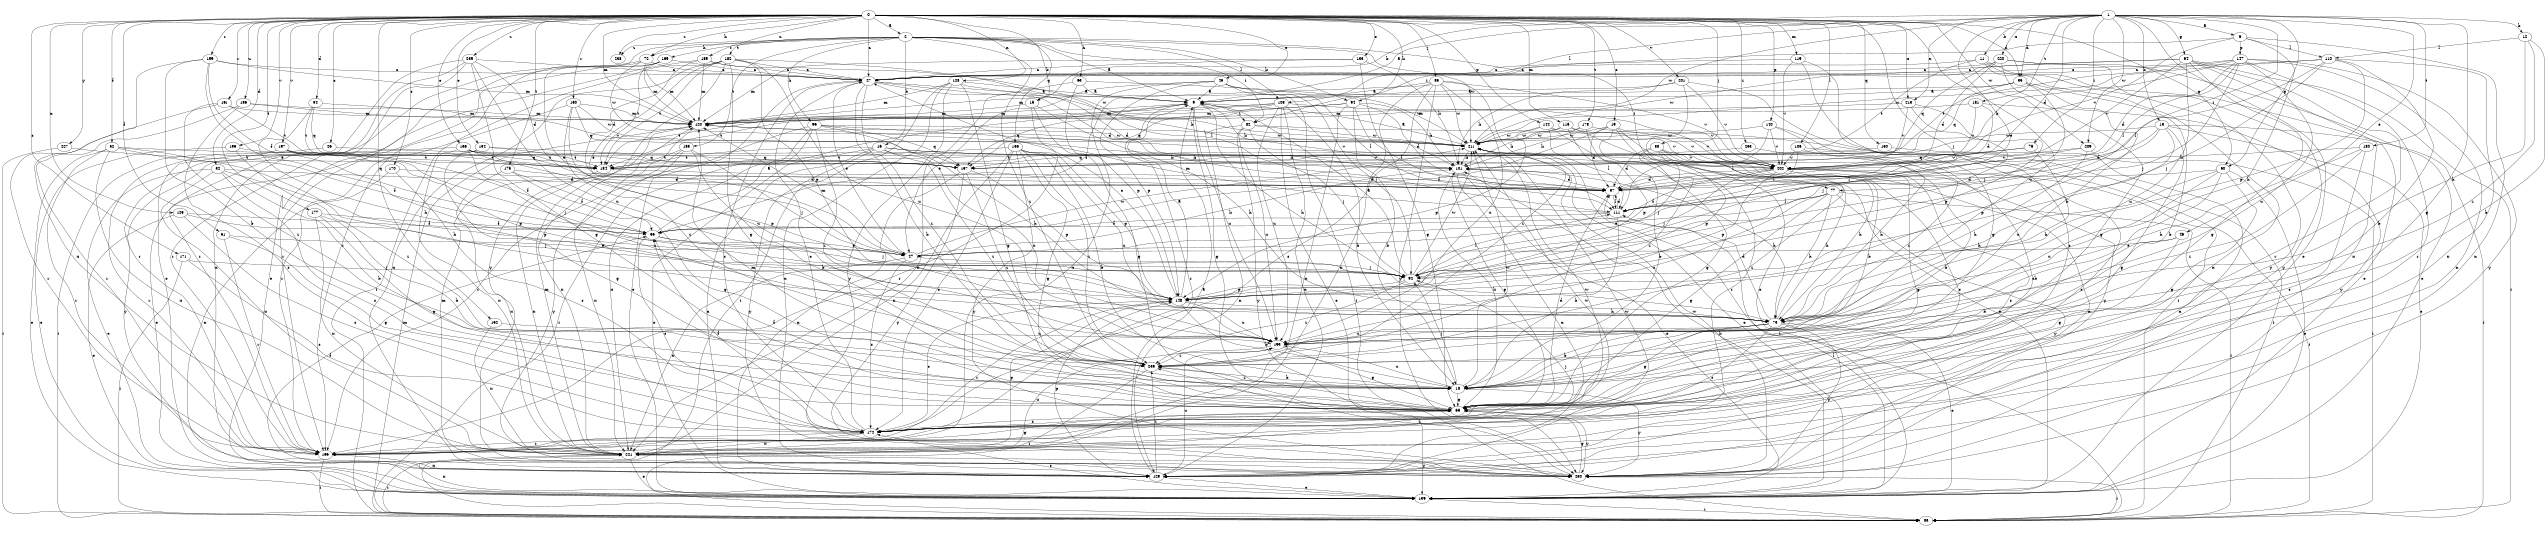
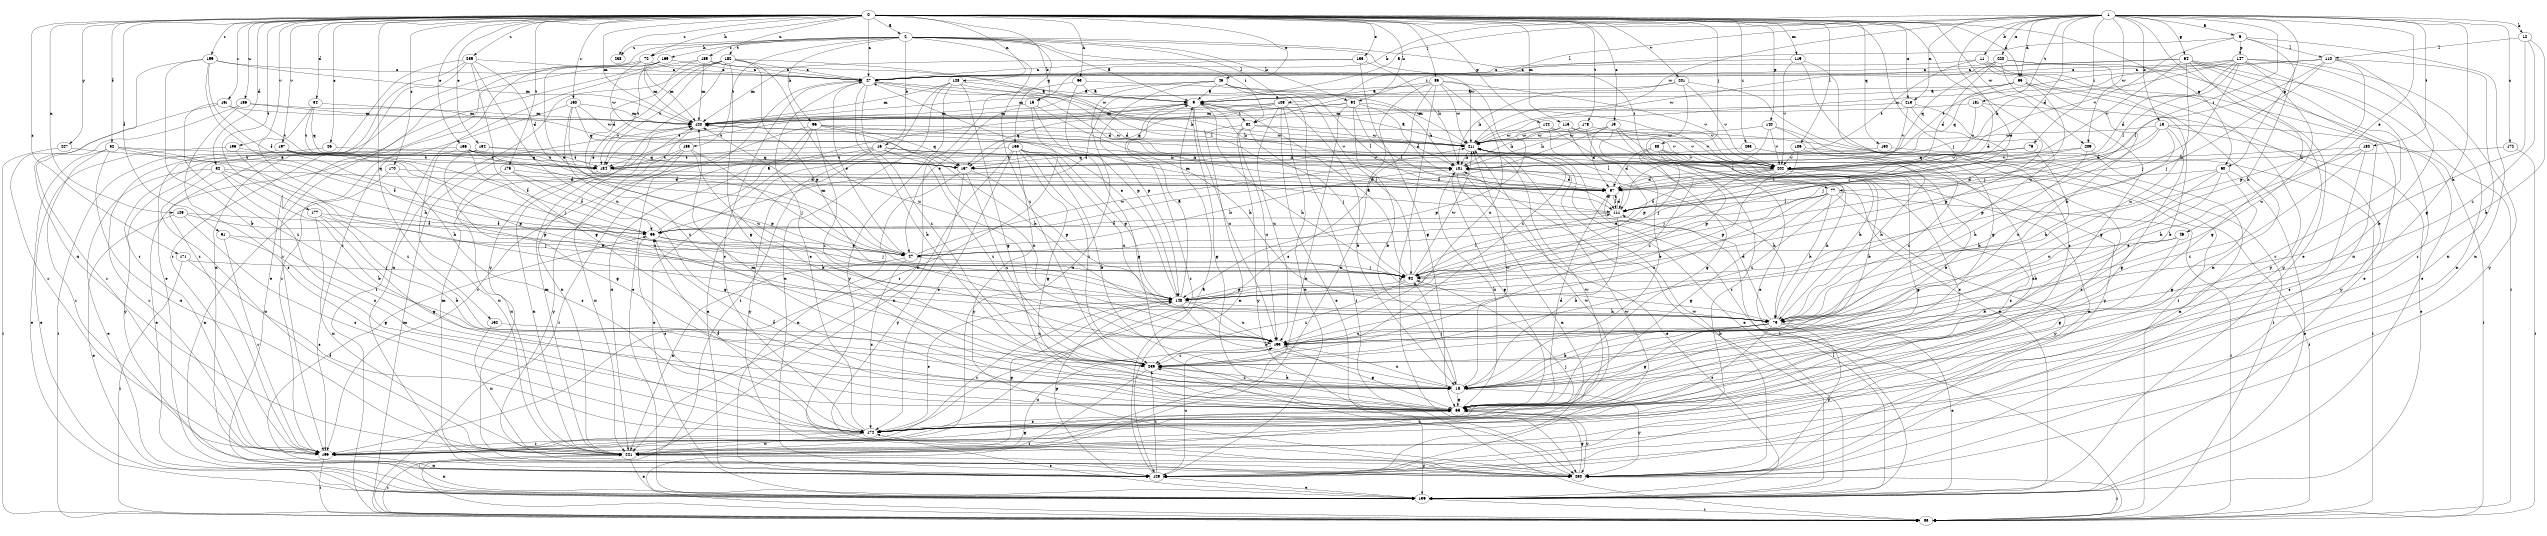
node "172": added
